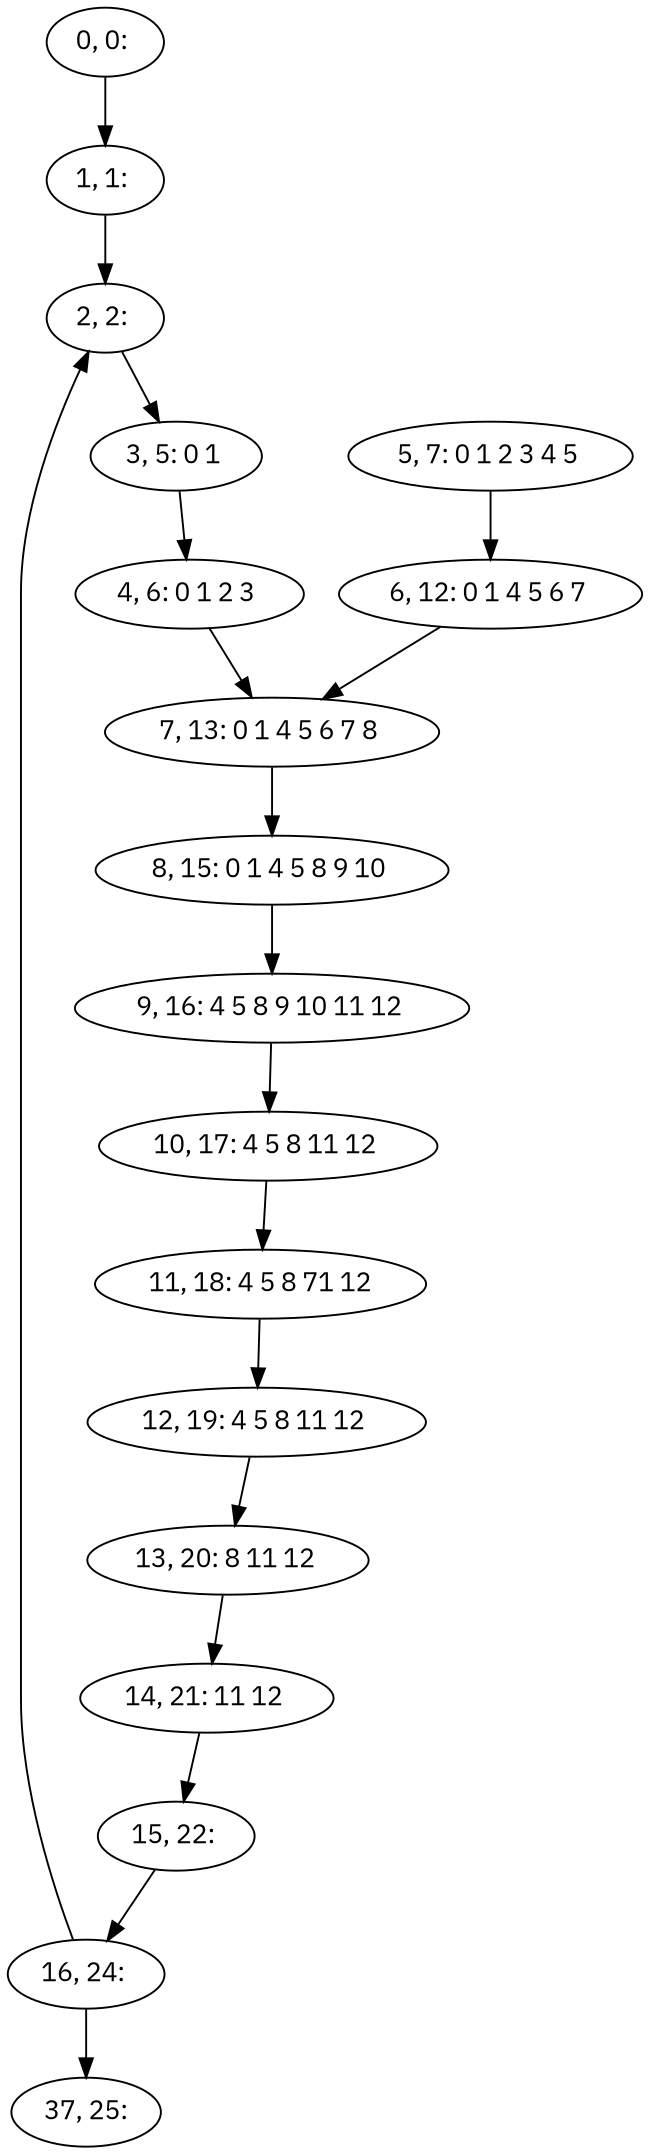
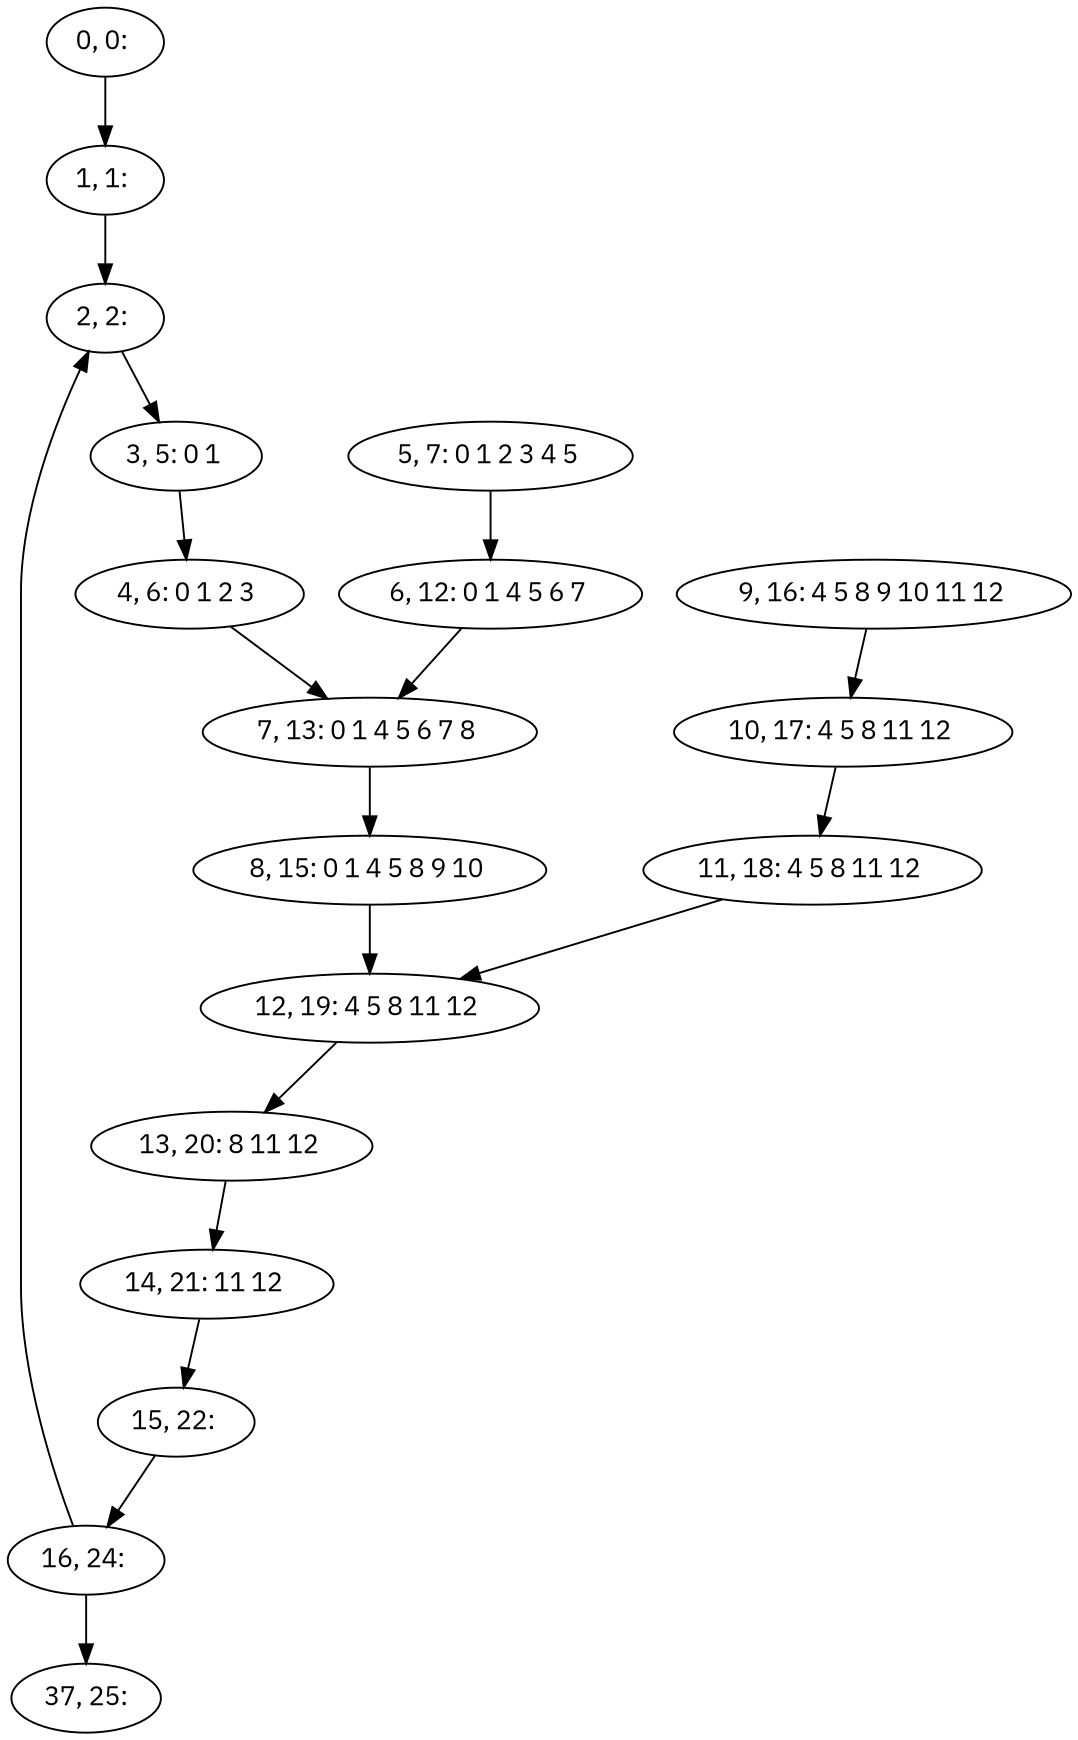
edge "8, 15: 0 1 4 5 8 9 10" -> "9, 16: 4 5 8 9 10 11 12": now "8, 15: 0 1 4 5 8 9 10" -> "12, 19: 4 5 8 11 12"
node "11, 18: 4 5 8 71 12": label "11, 18: 4 5 8 71 12" -> "11, 18: 4 5 8 11 12"
